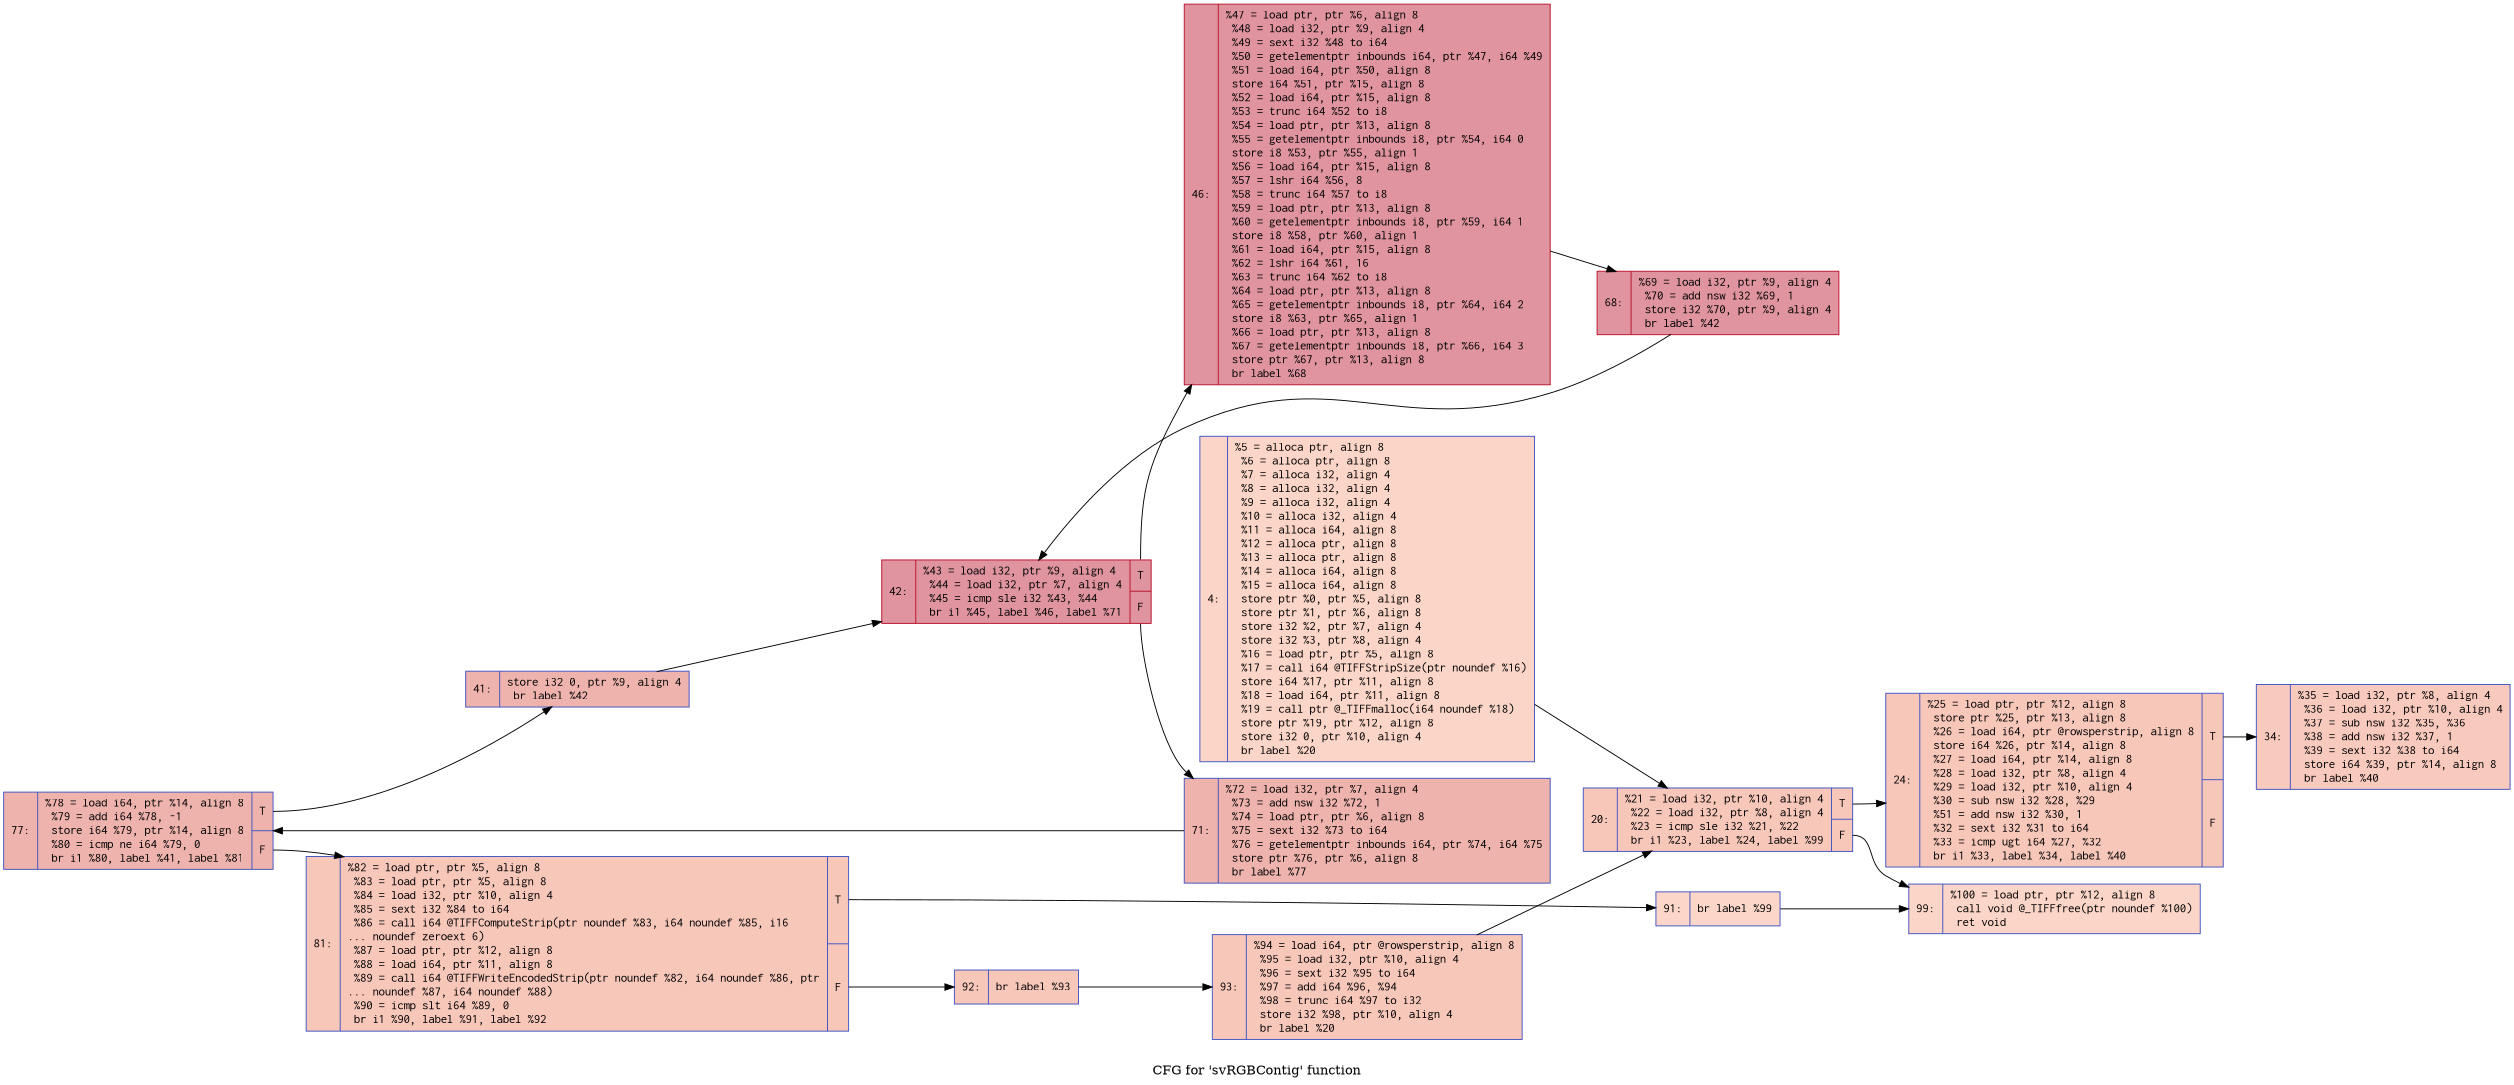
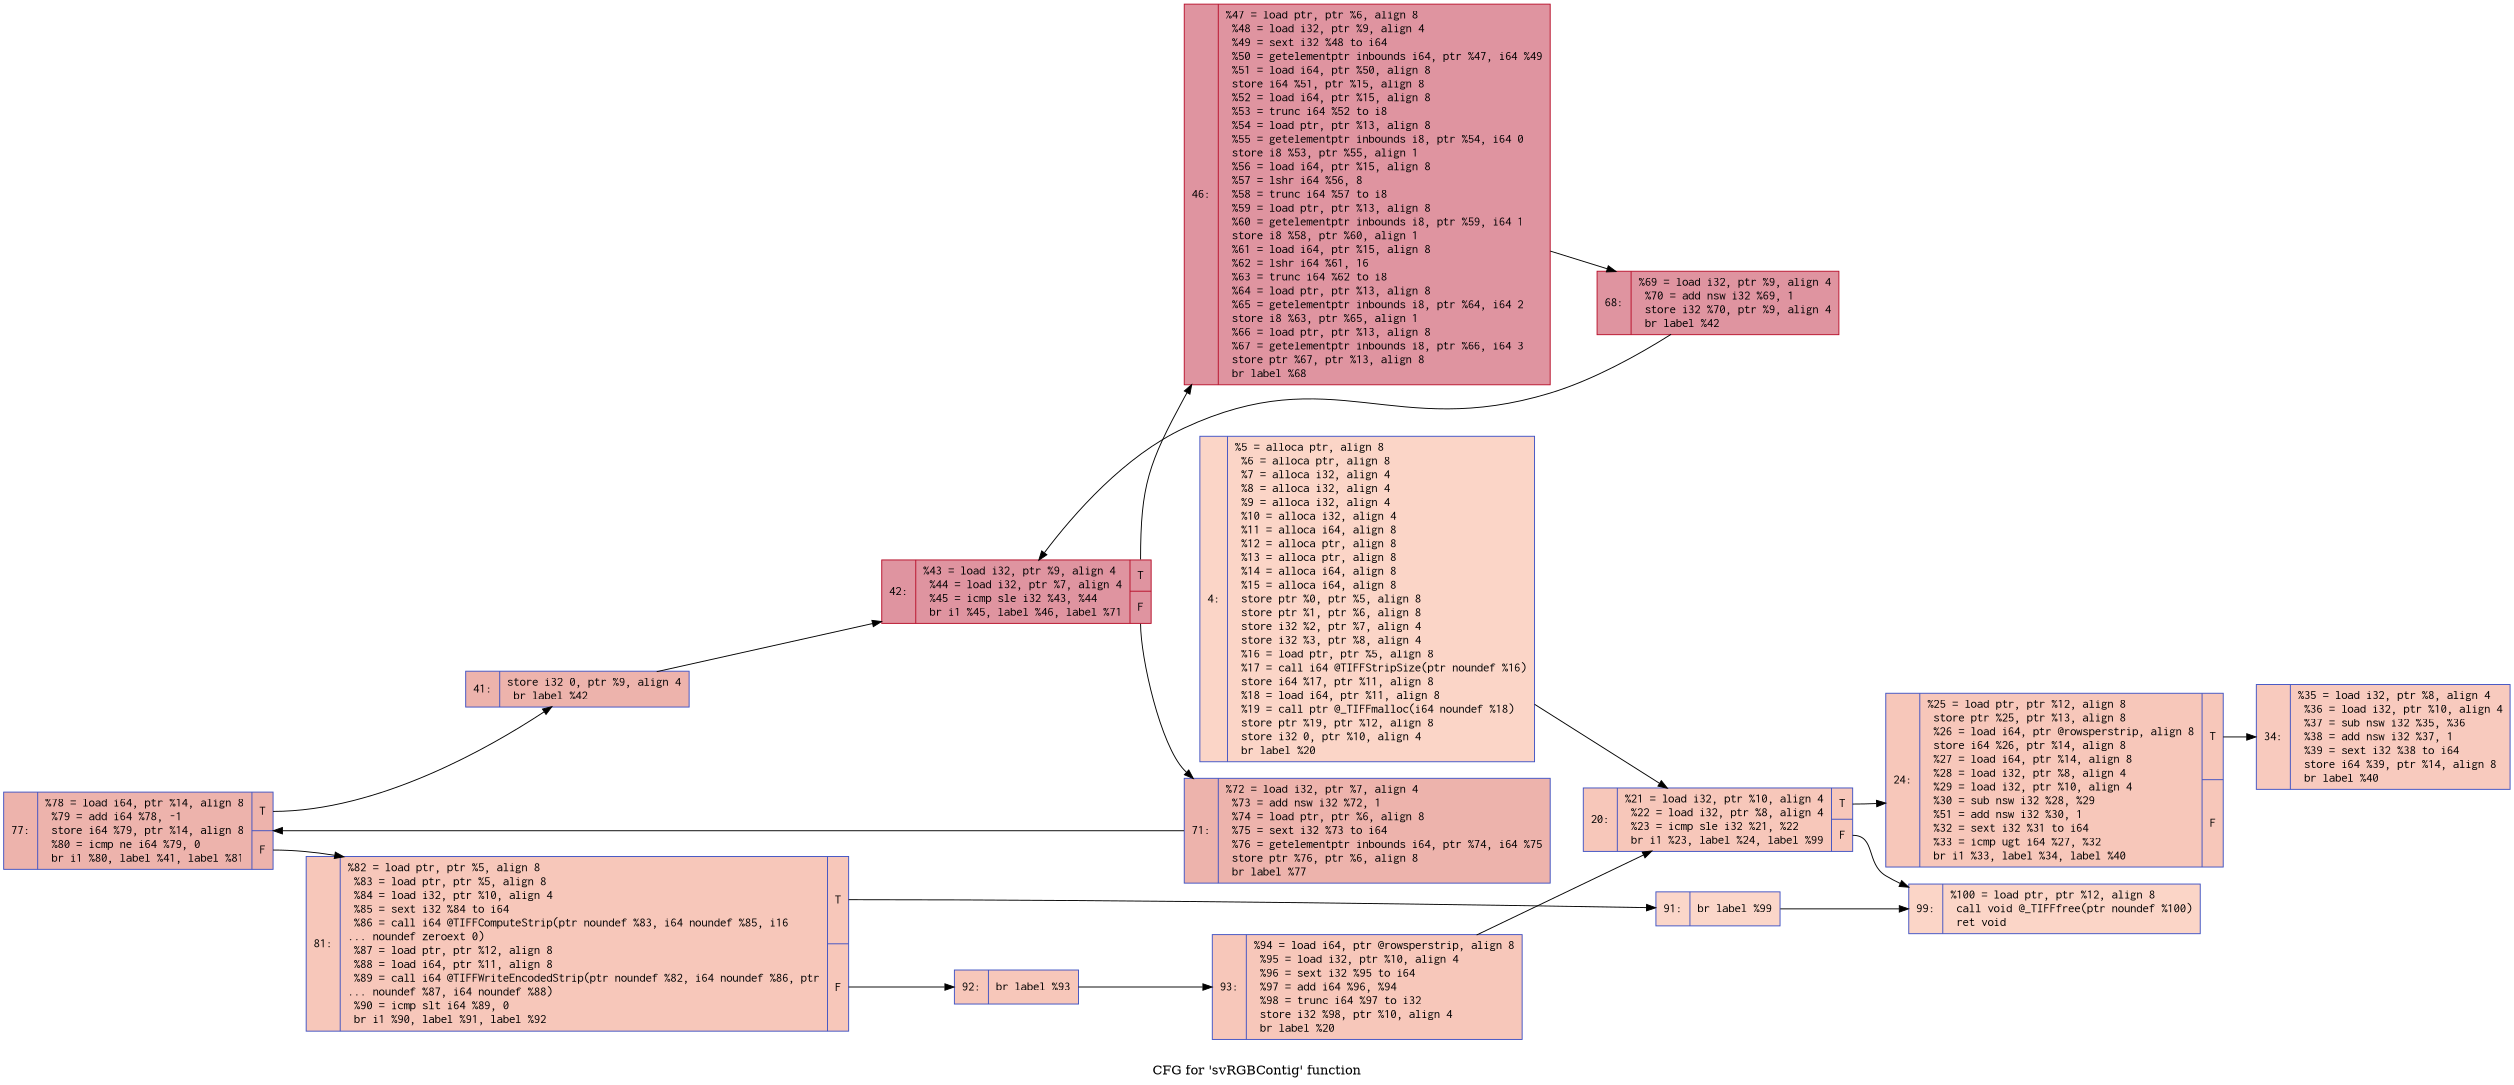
node "81:": text "... noundef zeroext 6)" -> "... noundef zeroext 0)"
